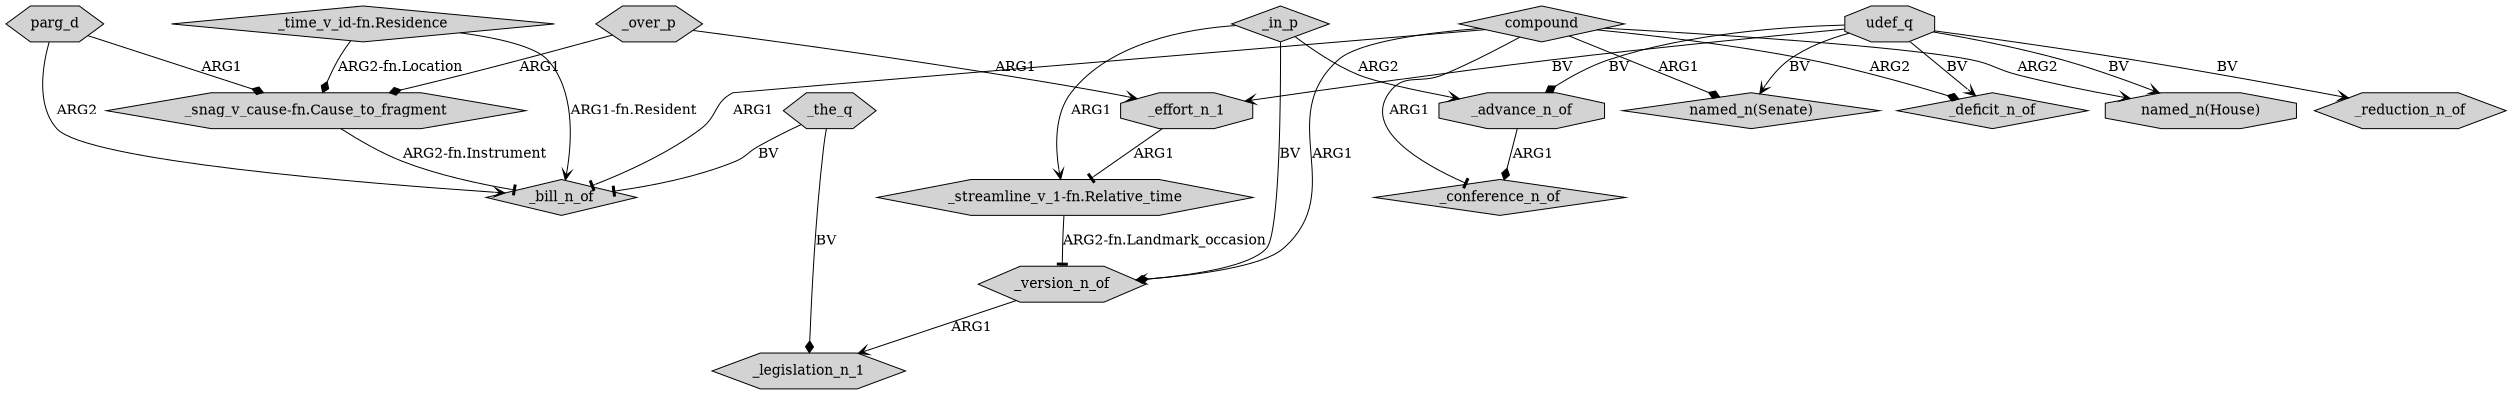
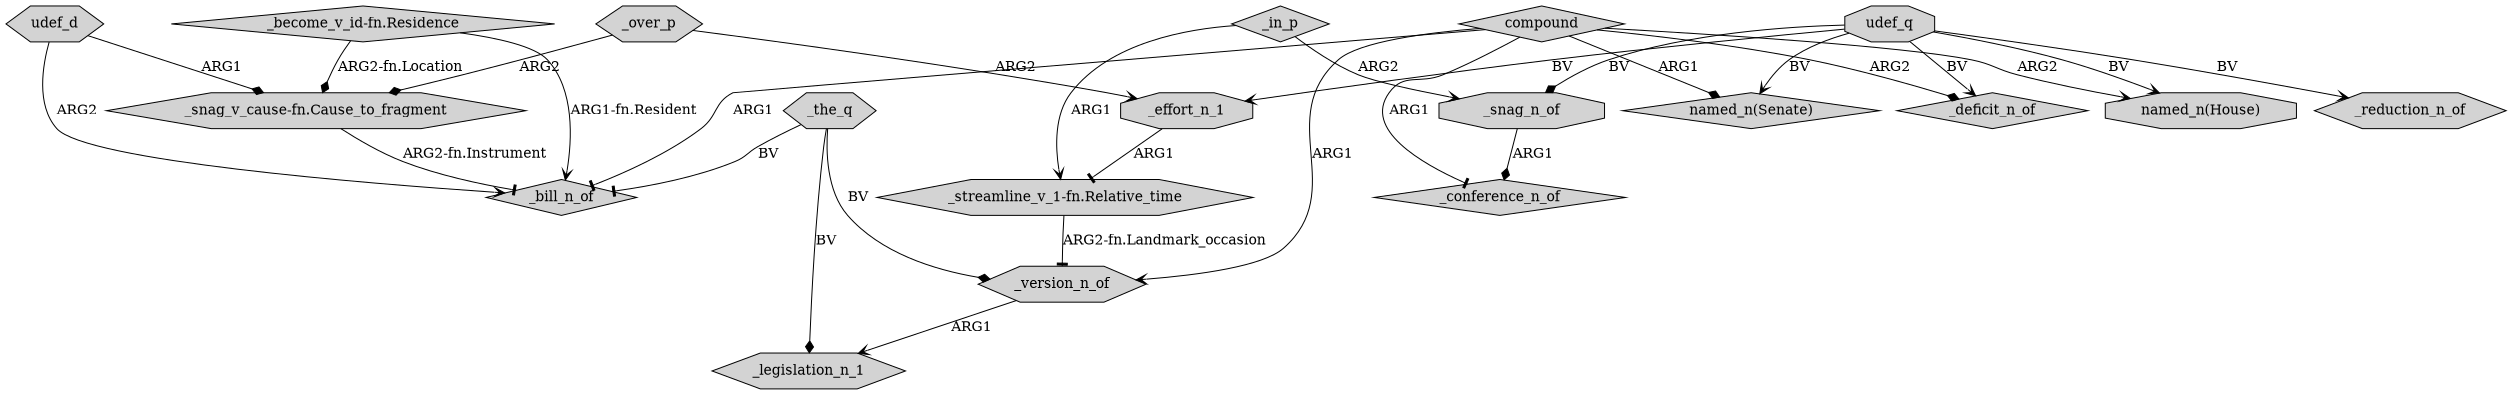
node "parg_d": label "parg_d" -> "udef_d"
node "_time_v_id-fn.Residence": label "_time_v_id-fn.Residence" -> "_become_v_id-fn.Residence"
edge "_over_p" -> "_snag_v_cause-fn.Cause_to_fragment": label "ARG1" -> "ARG2"
edge "_over_p" -> "_effort_n_1": label "ARG1" -> "ARG2"
node "_advance_n_of": label "_advance_n_of" -> "_snag_n_of"
edge "_in_p" -> "_version_n_of": now "_the_q" -> "_version_n_of"
